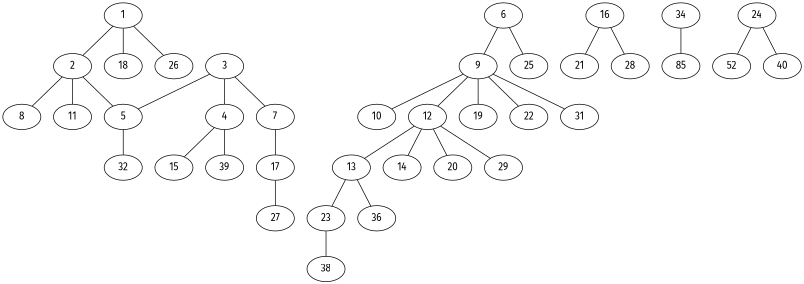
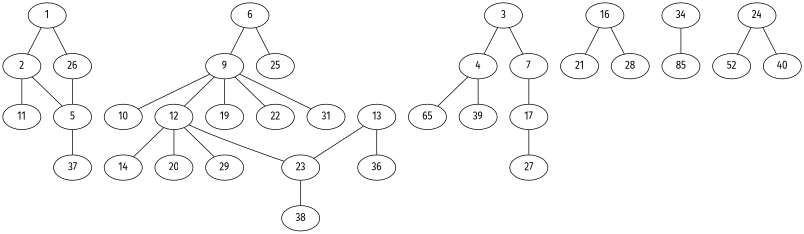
node "18": removed
edge "3" -- "5": now "26" -- "5"
node "8": removed
edge "12" -- "13": now "12" -- "23"
node "32": label "32" -> "37"
node "15": label "15" -> "65"
